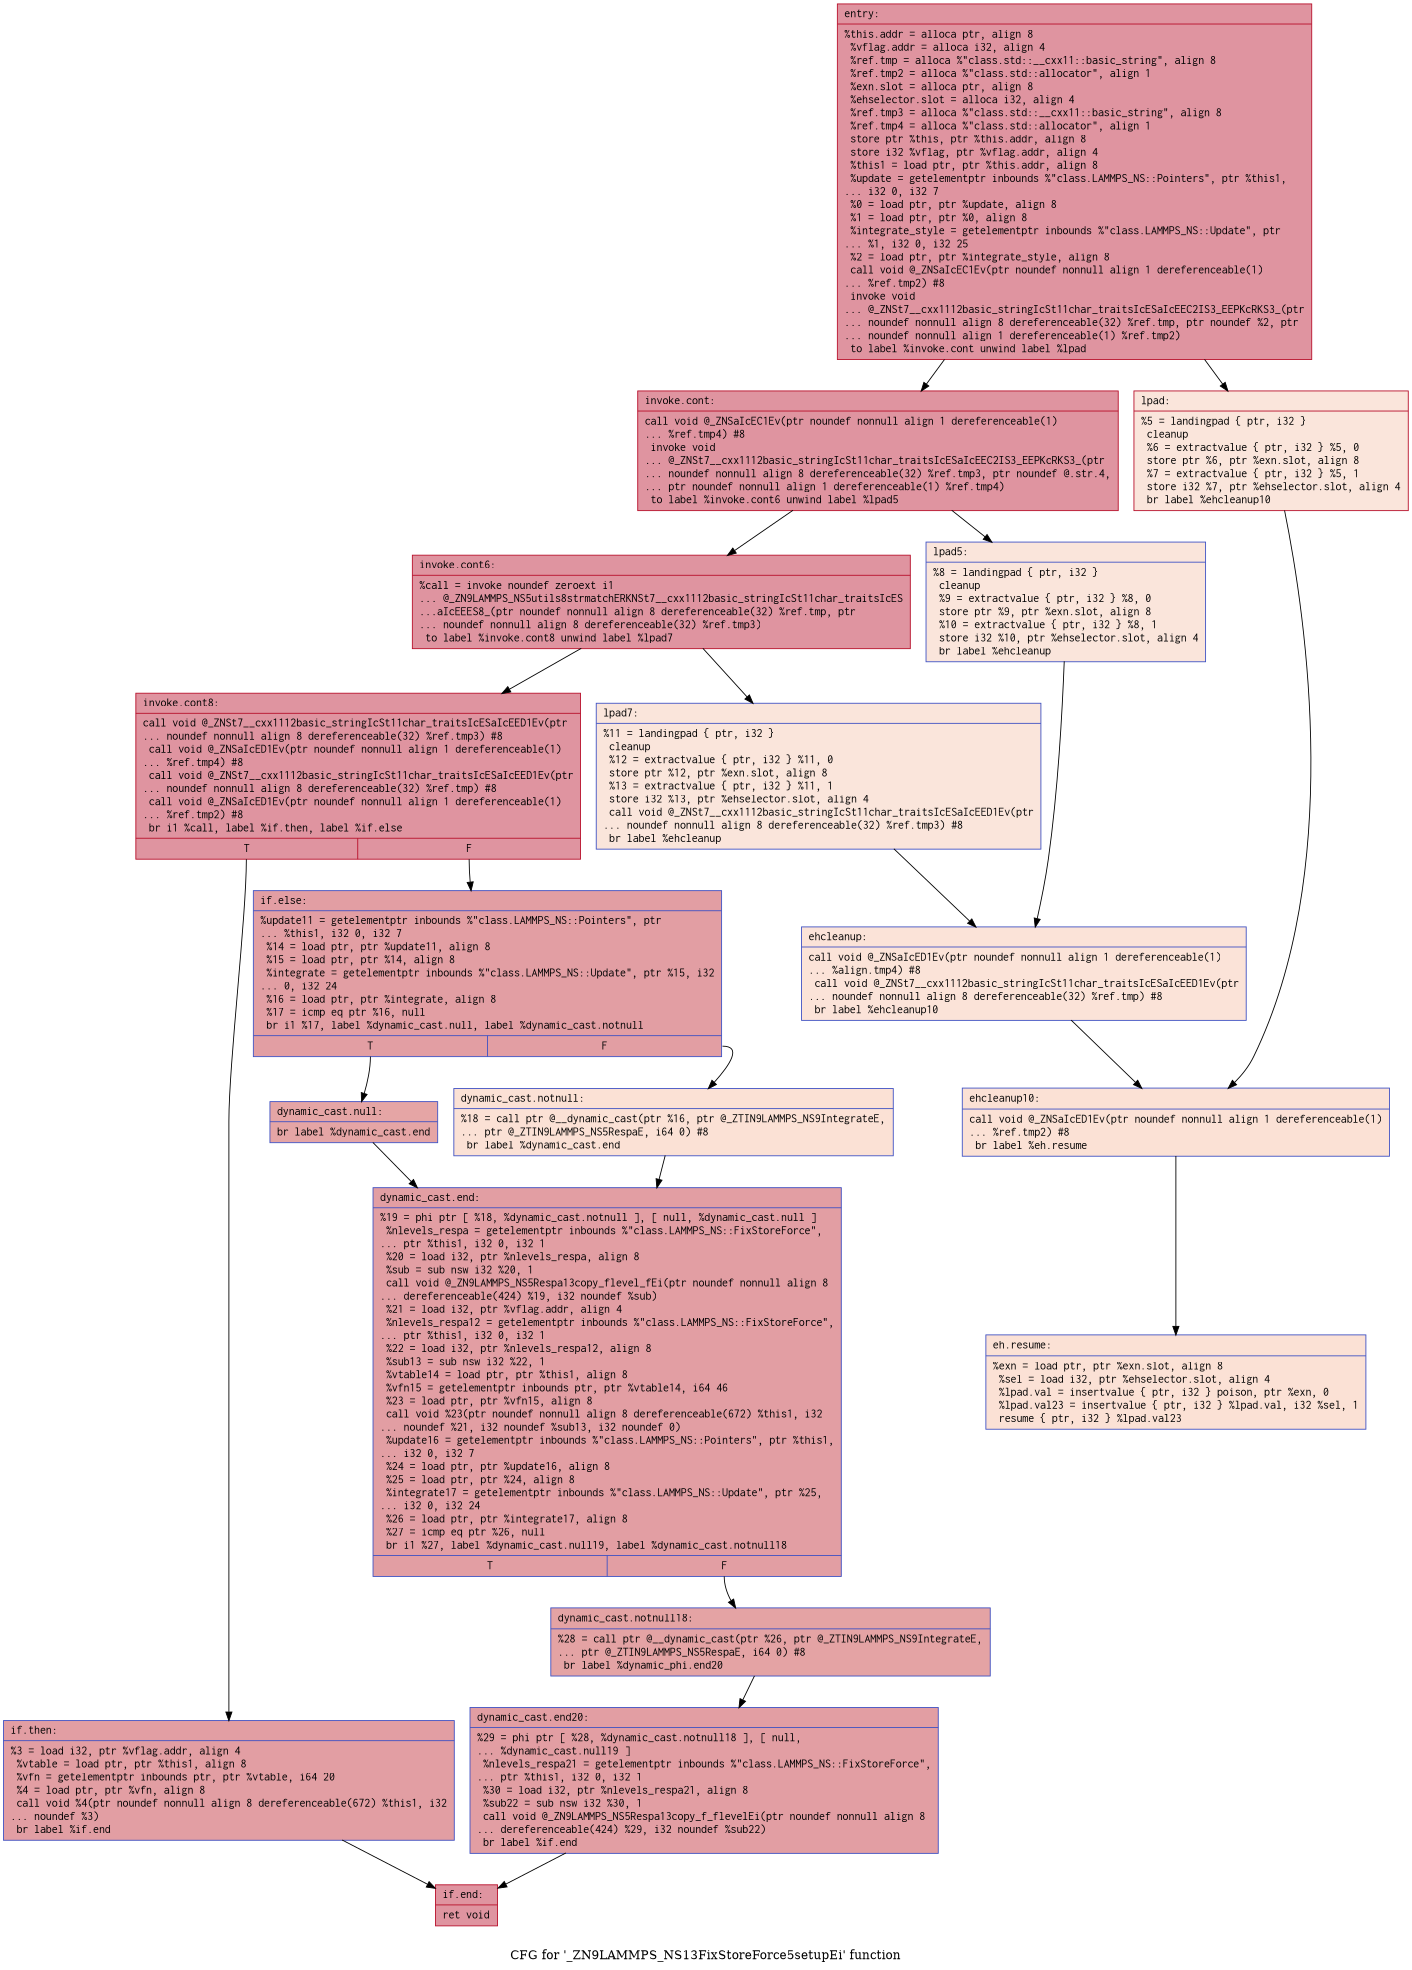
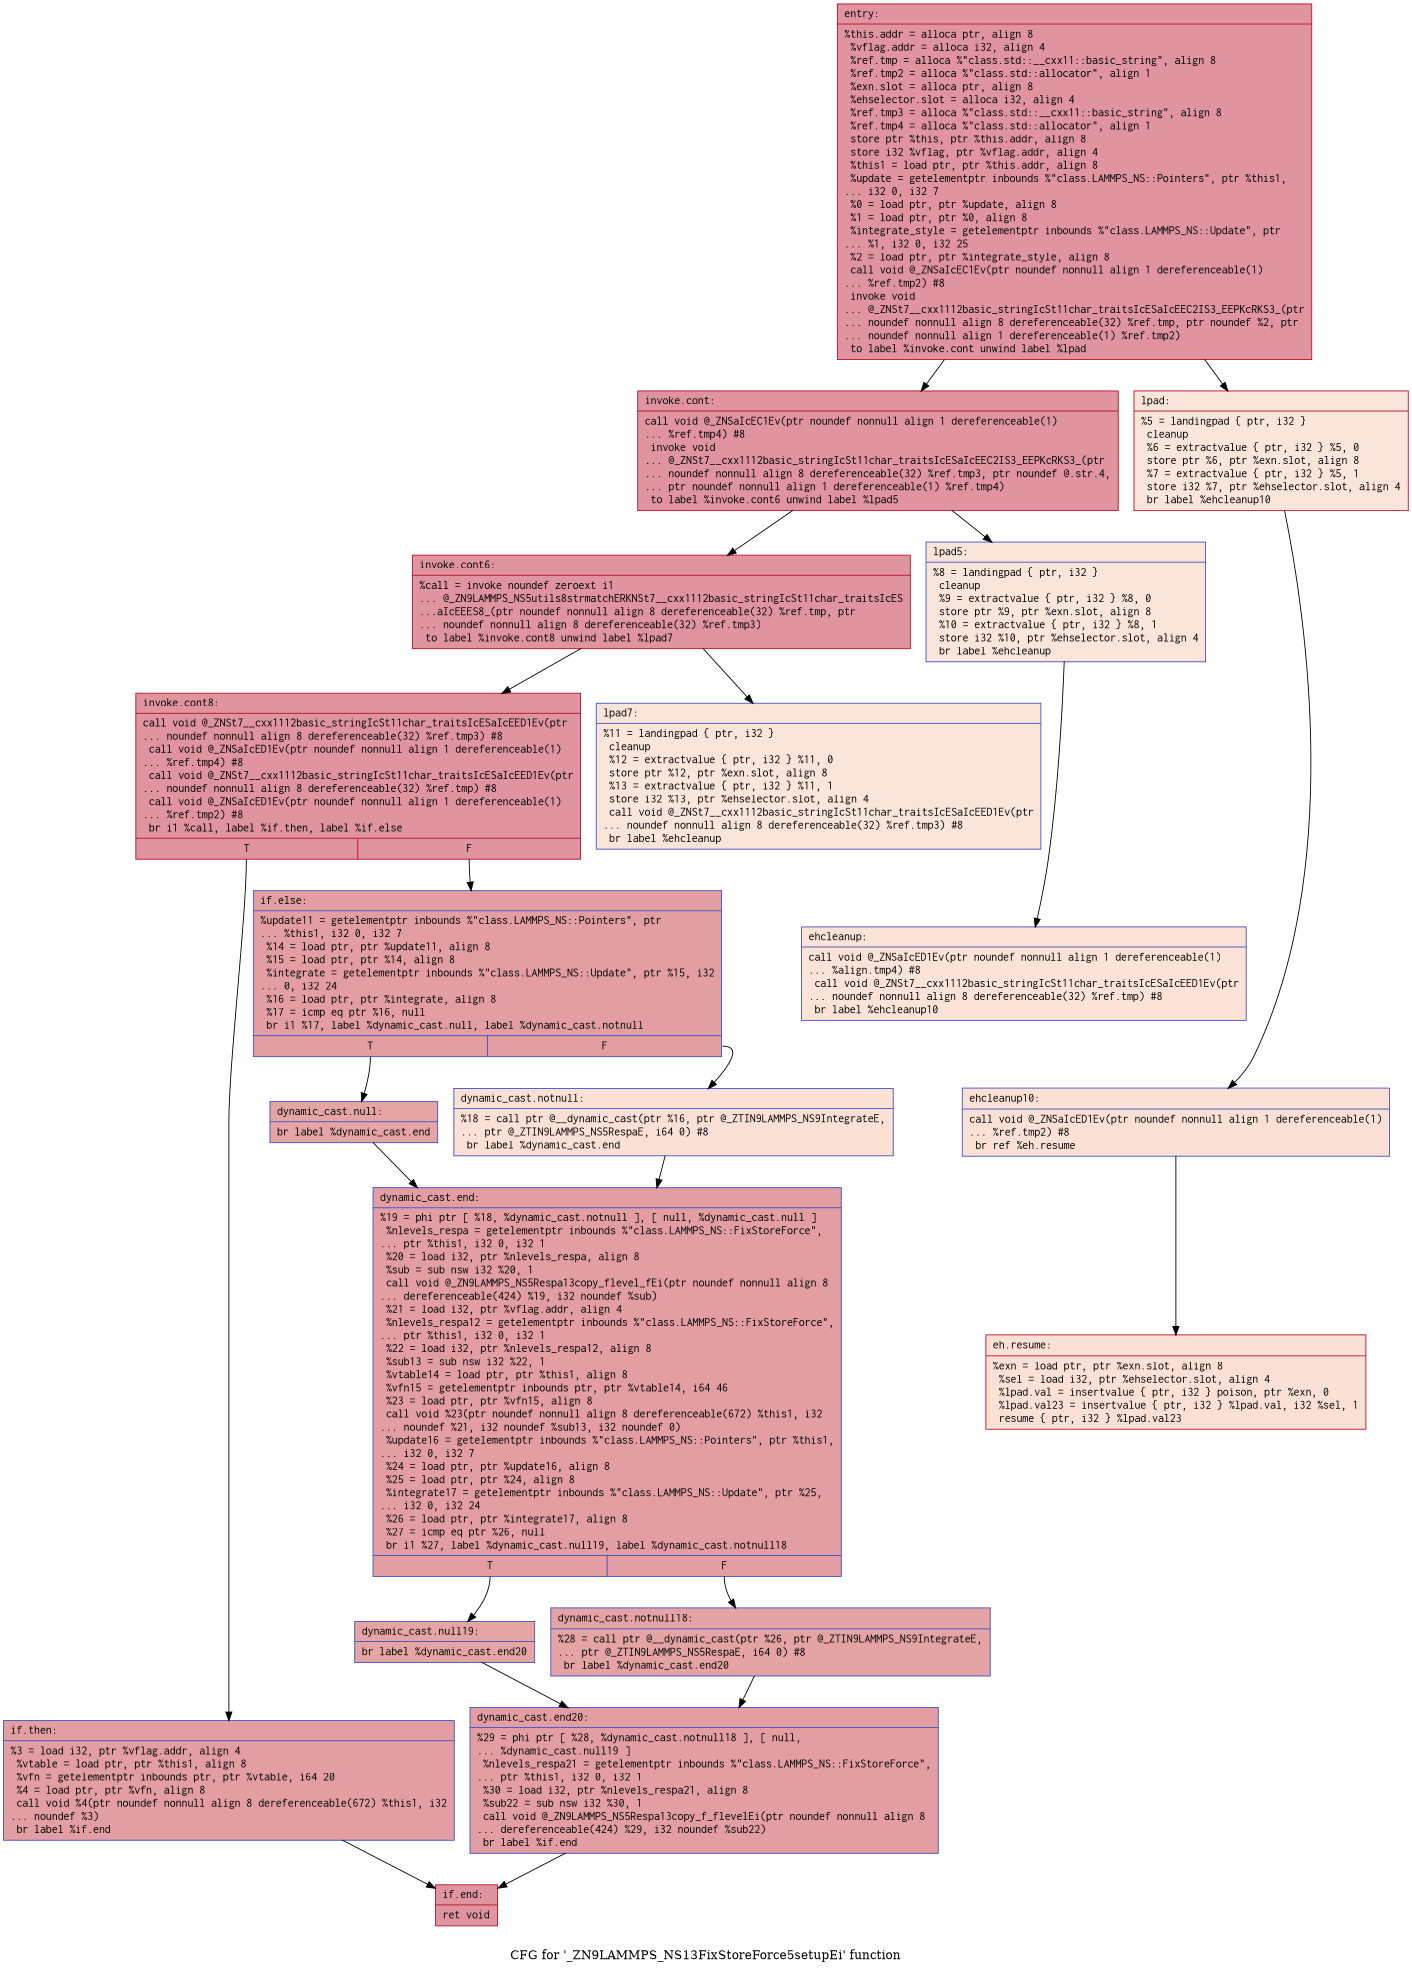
edge "lpad7:" -> "ehcleanup:": removed
edge "ehcleanup:" -> "ehcleanup10:": removed
node "ehcleanup10:": text "br label %eh.resume" -> "br ref %eh.resume"
node "eh.resume:": color #3d50c3ff -> #b70d28ff
node "dynamic_cast.null19:": added
node "dynamic_cast.notnull18:": text "br label %dynamic_phi.end20" -> "br label %dynamic_cast.end20"
